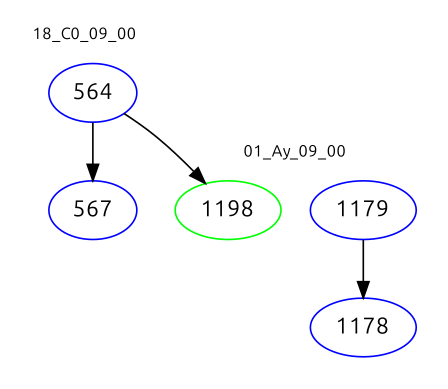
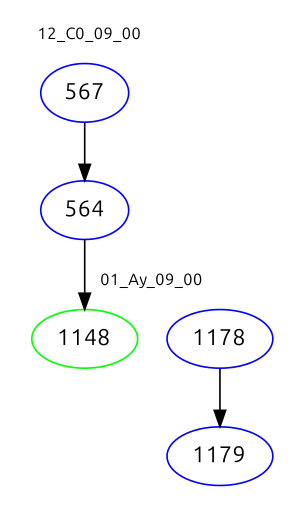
cluster "18_C0_09_00": label "18_C0_09_00" -> "12_C0_09_00"
edge "564" -> "567": reversed
node "1198": label "1198" -> "1148"
edge "1179" -> "1178": reversed
